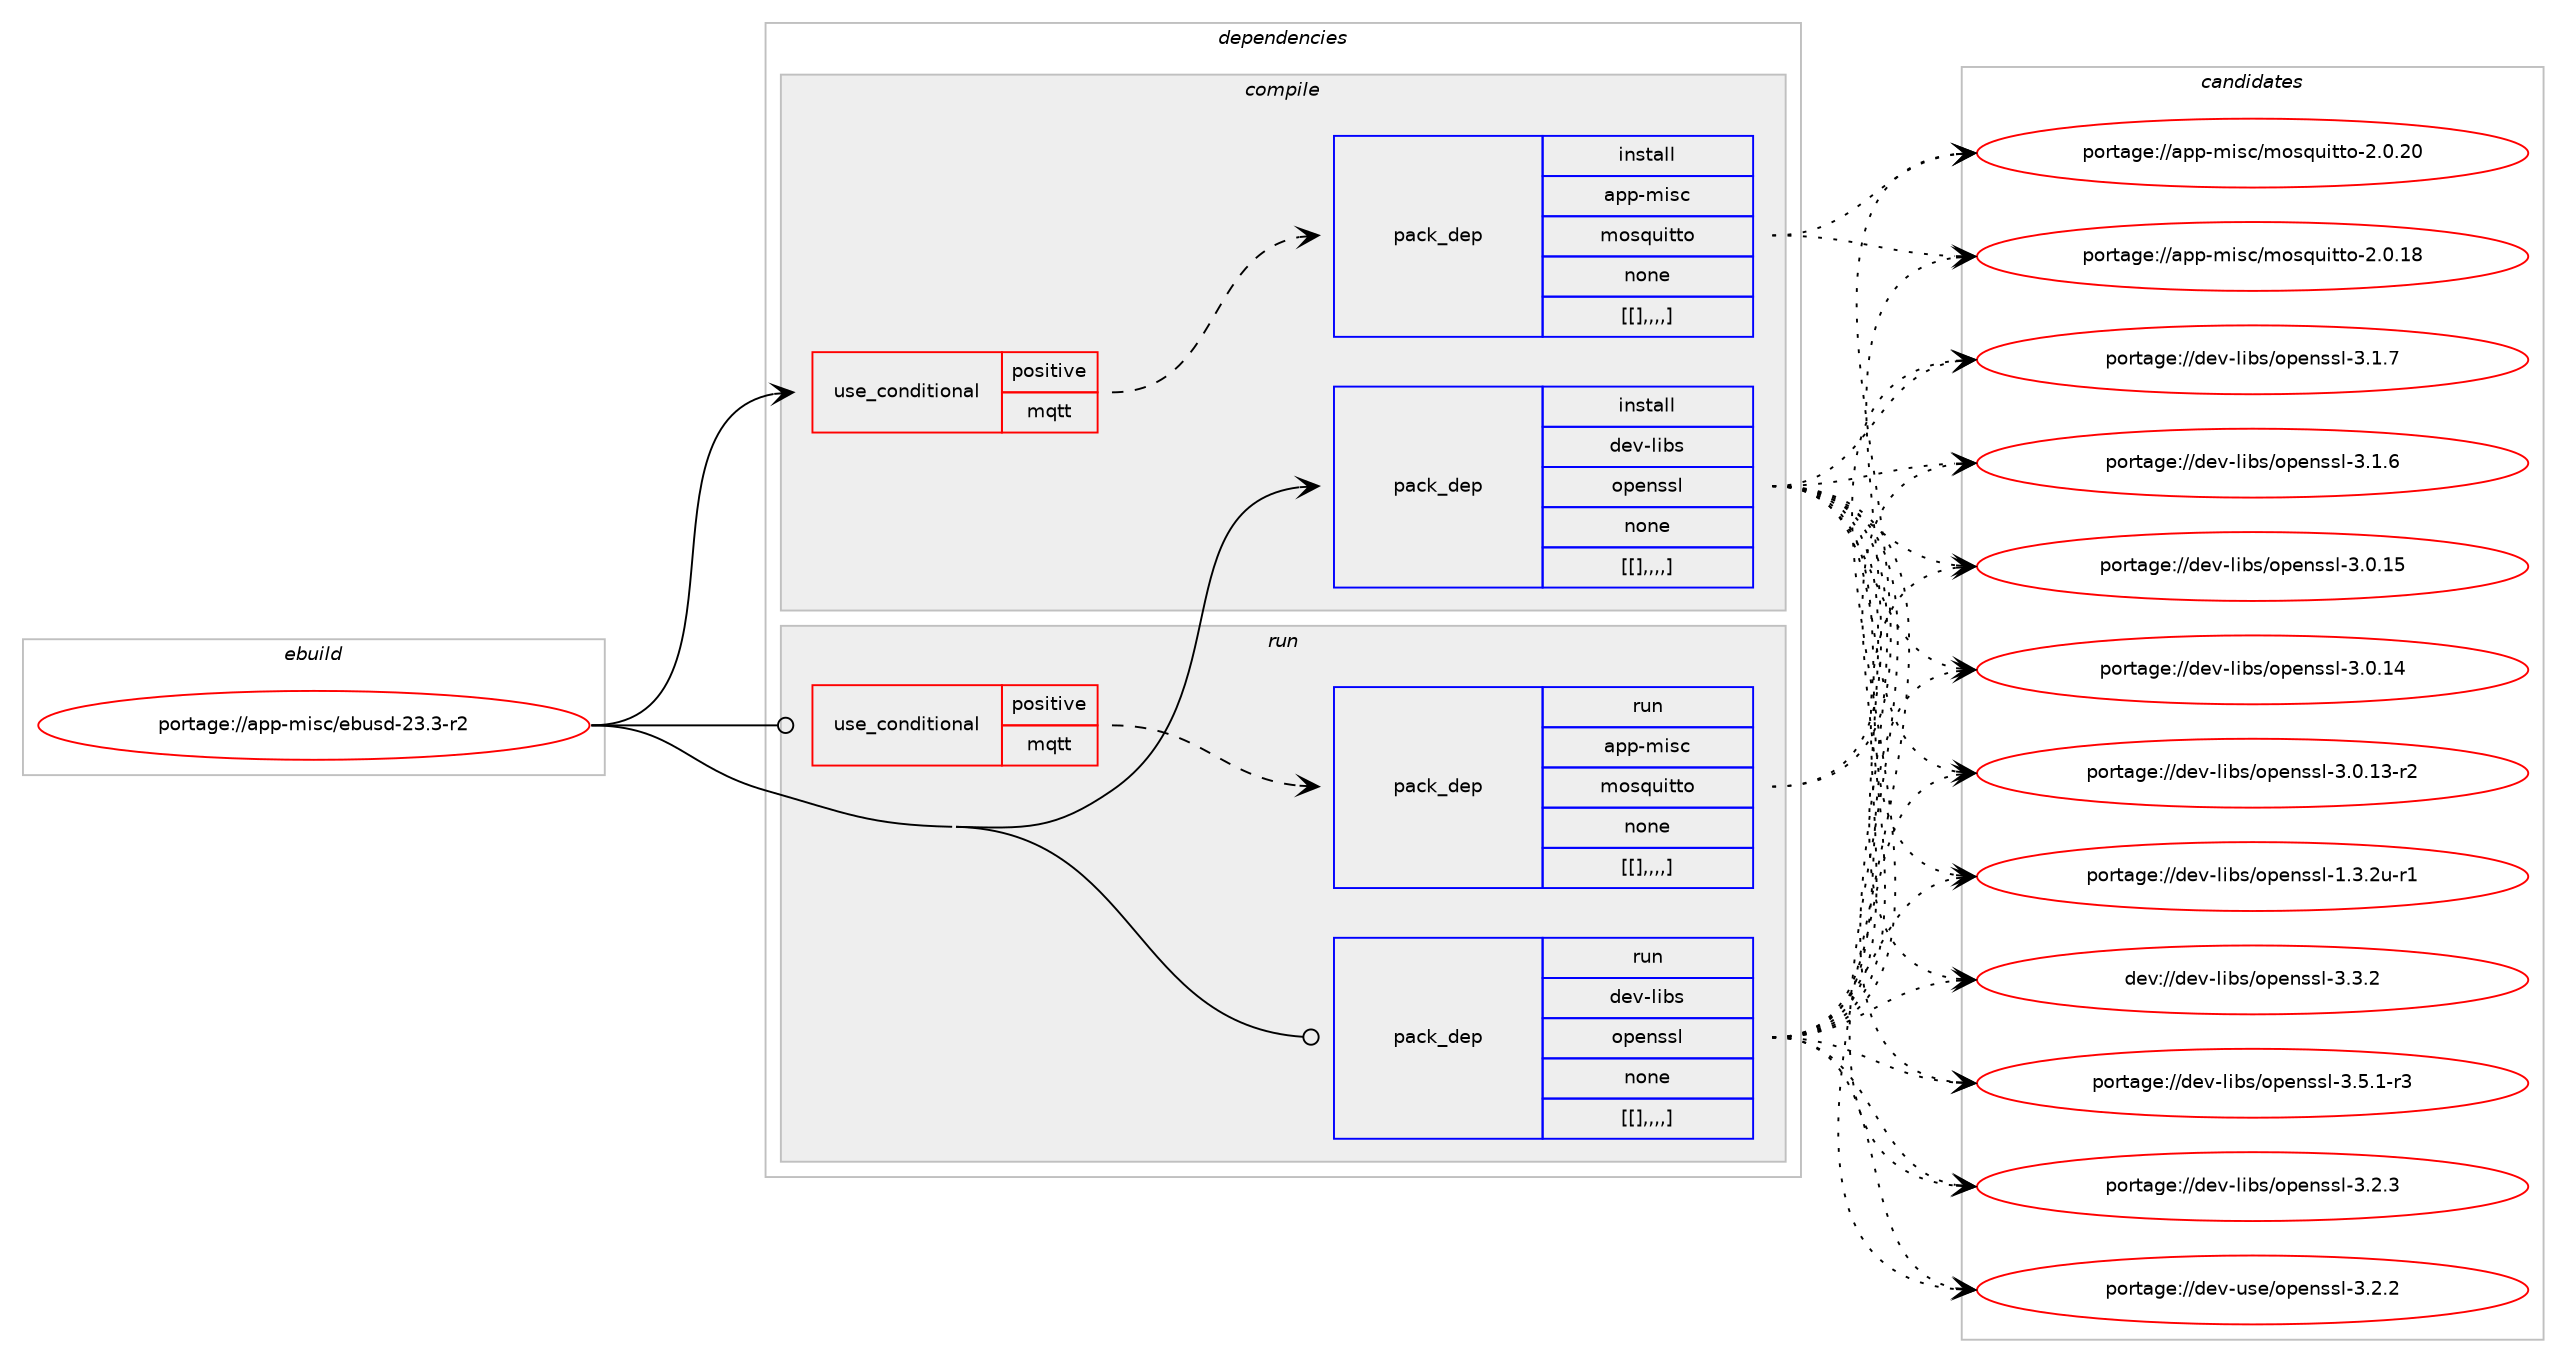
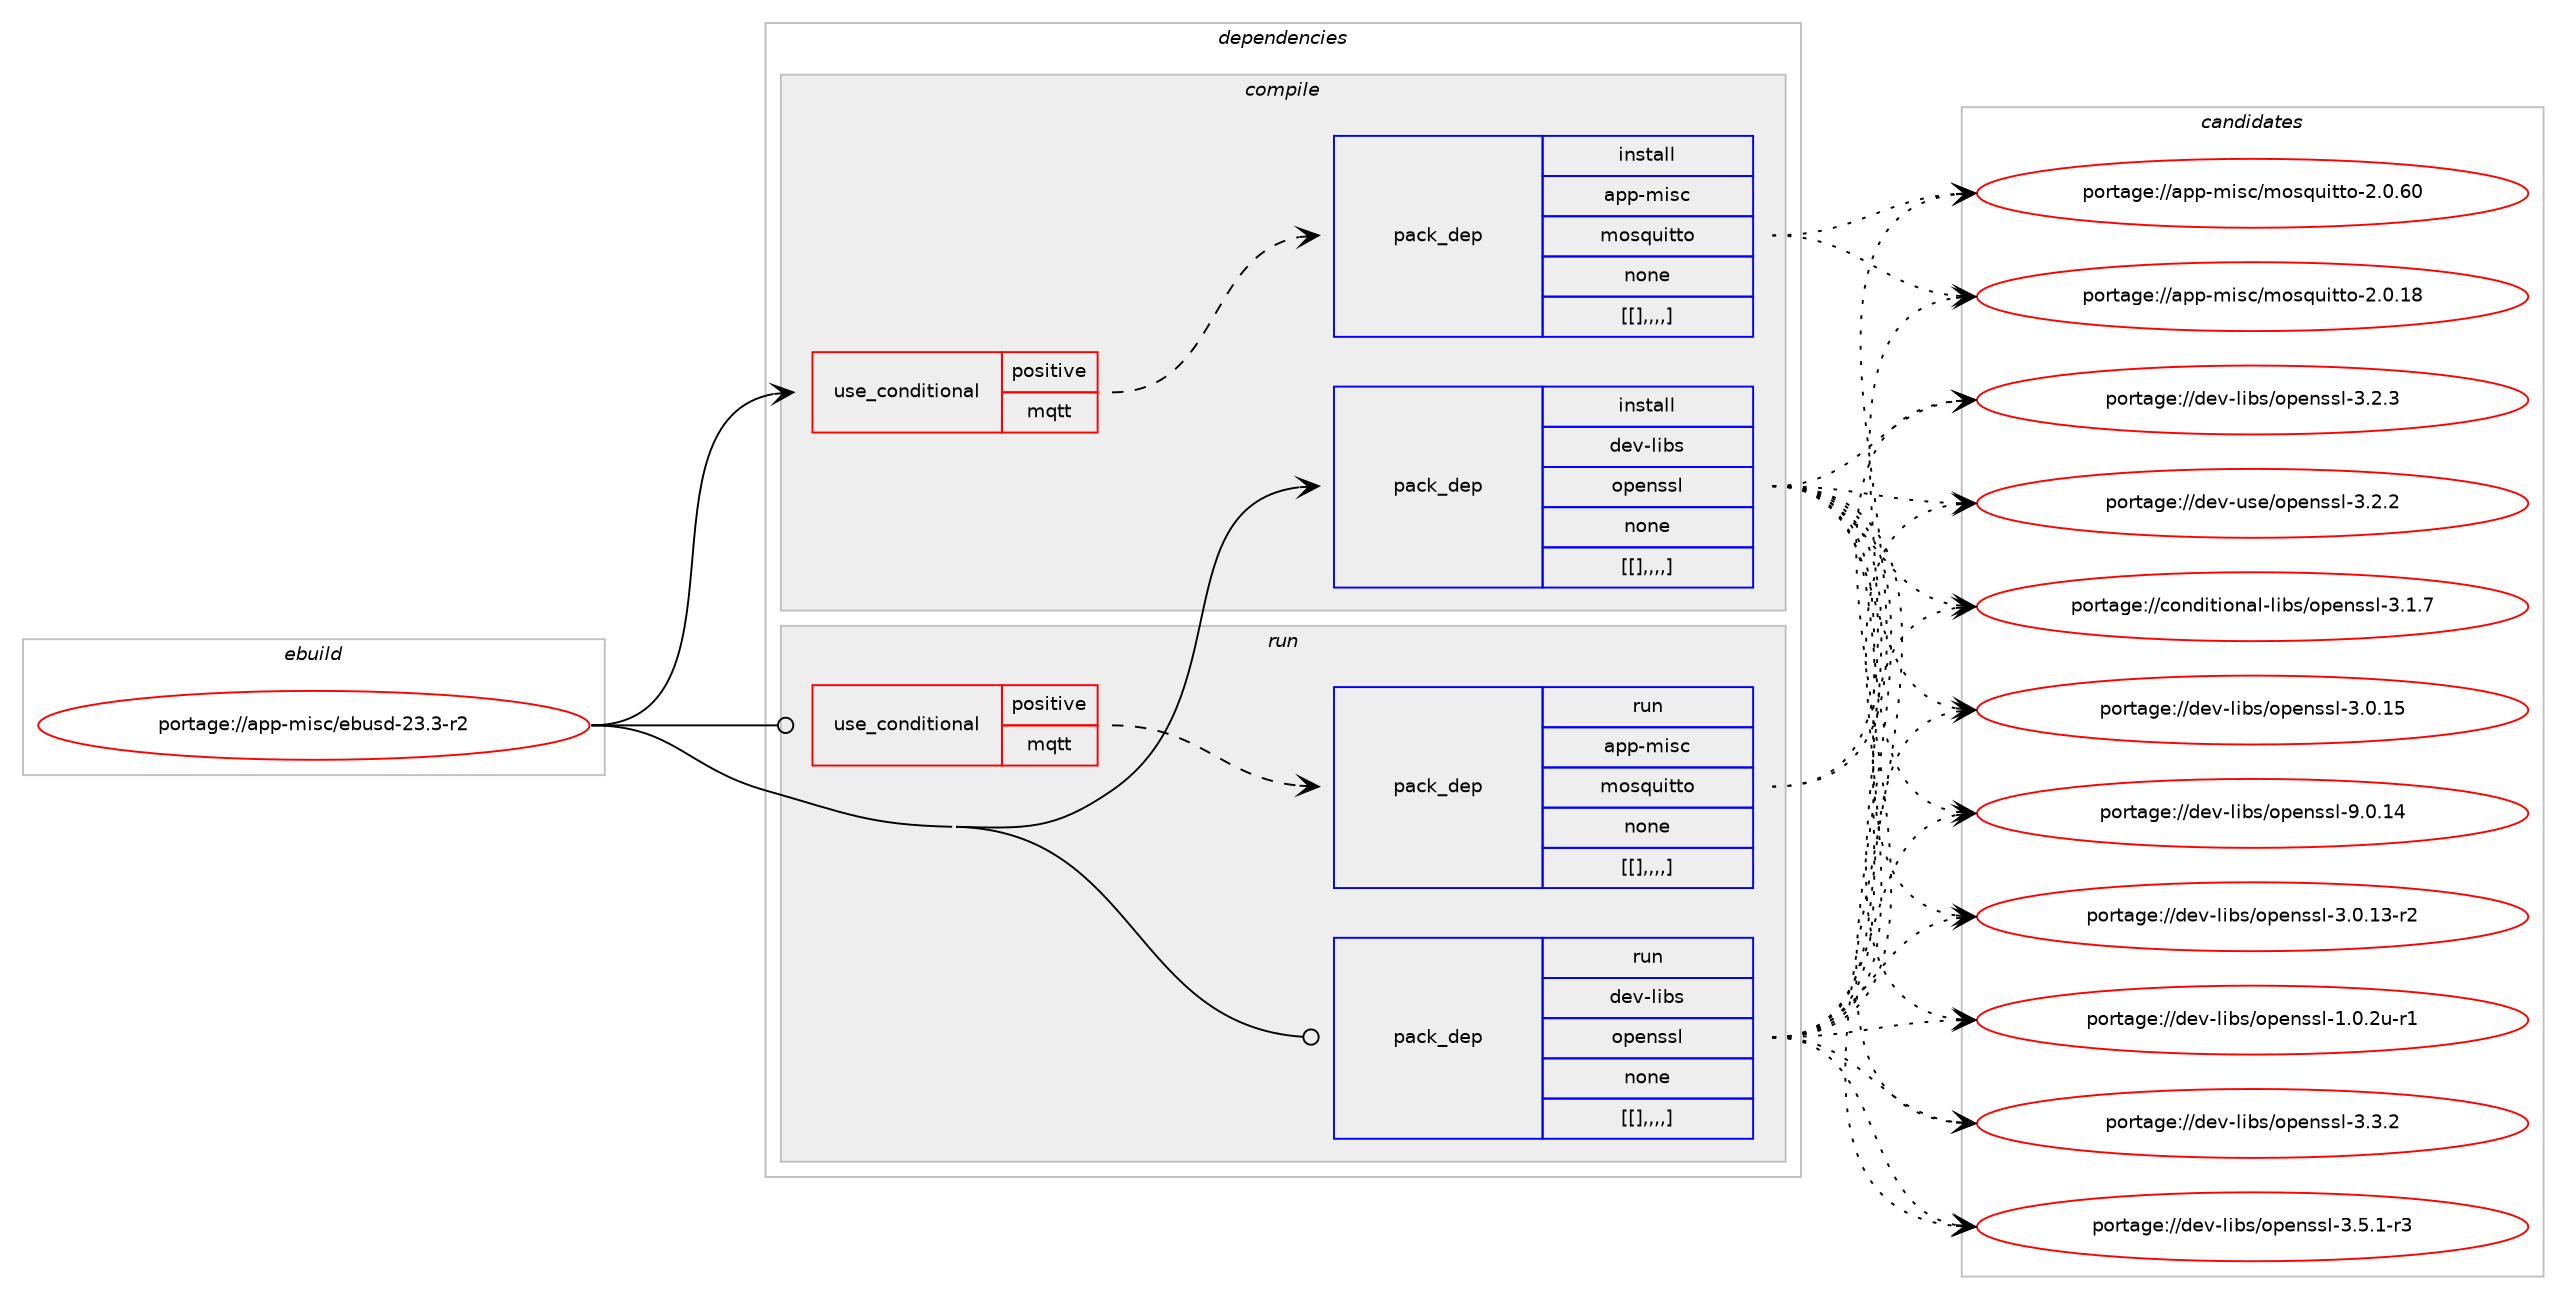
node "portage://app-misc/mosquitto-2.0.20": label "portage://app-misc/mosquitto-2.0.20" -> "portage://app-misc/mosquitto-2.0.60"
node "portage://dev-libs/openssl-3.1.7": label "portage://dev-libs/openssl-3.1.7" -> "portage://conditional-libs/openssl-3.1.7"
node "portage://dev-libs/openssl-3.1.6": removed
node "portage://dev-libs/openssl-3.0.14": label "portage://dev-libs/openssl-3.0.14" -> "portage://dev-libs/openssl-9.0.14"
node "portage://dev-libs/openssl-1.3.2u-r1": label "portage://dev-libs/openssl-1.3.2u-r1" -> "portage://dev-libs/openssl-1.0.2u-r1"
node "dev://dev-libs/openssl-3.3.2": label "dev://dev-libs/openssl-3.3.2" -> "portage://dev-libs/openssl-3.3.2"
